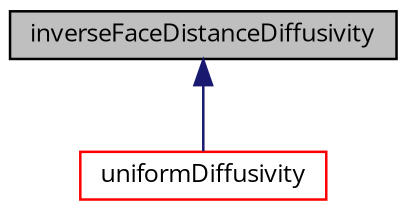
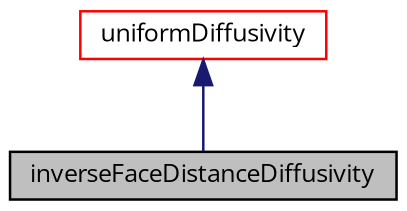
edge "uniformDiffusivity" -> "inverseFaceDistanceDiffusivity": reversed
